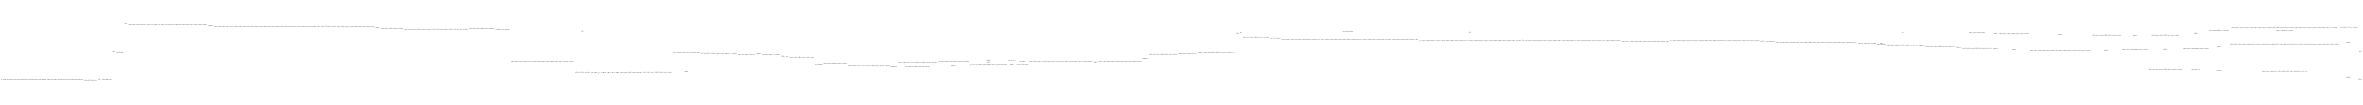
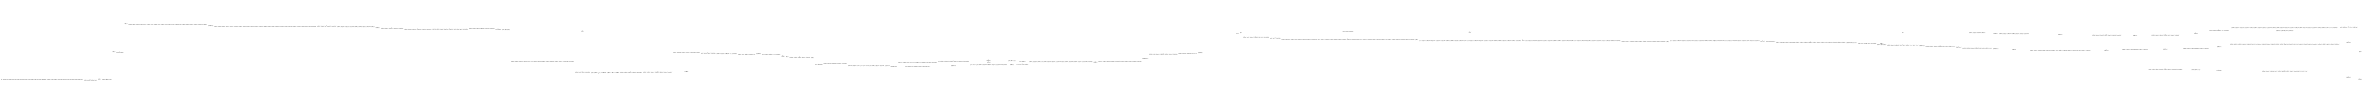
node "4304: read-variable['Error',v75,-]": removed
